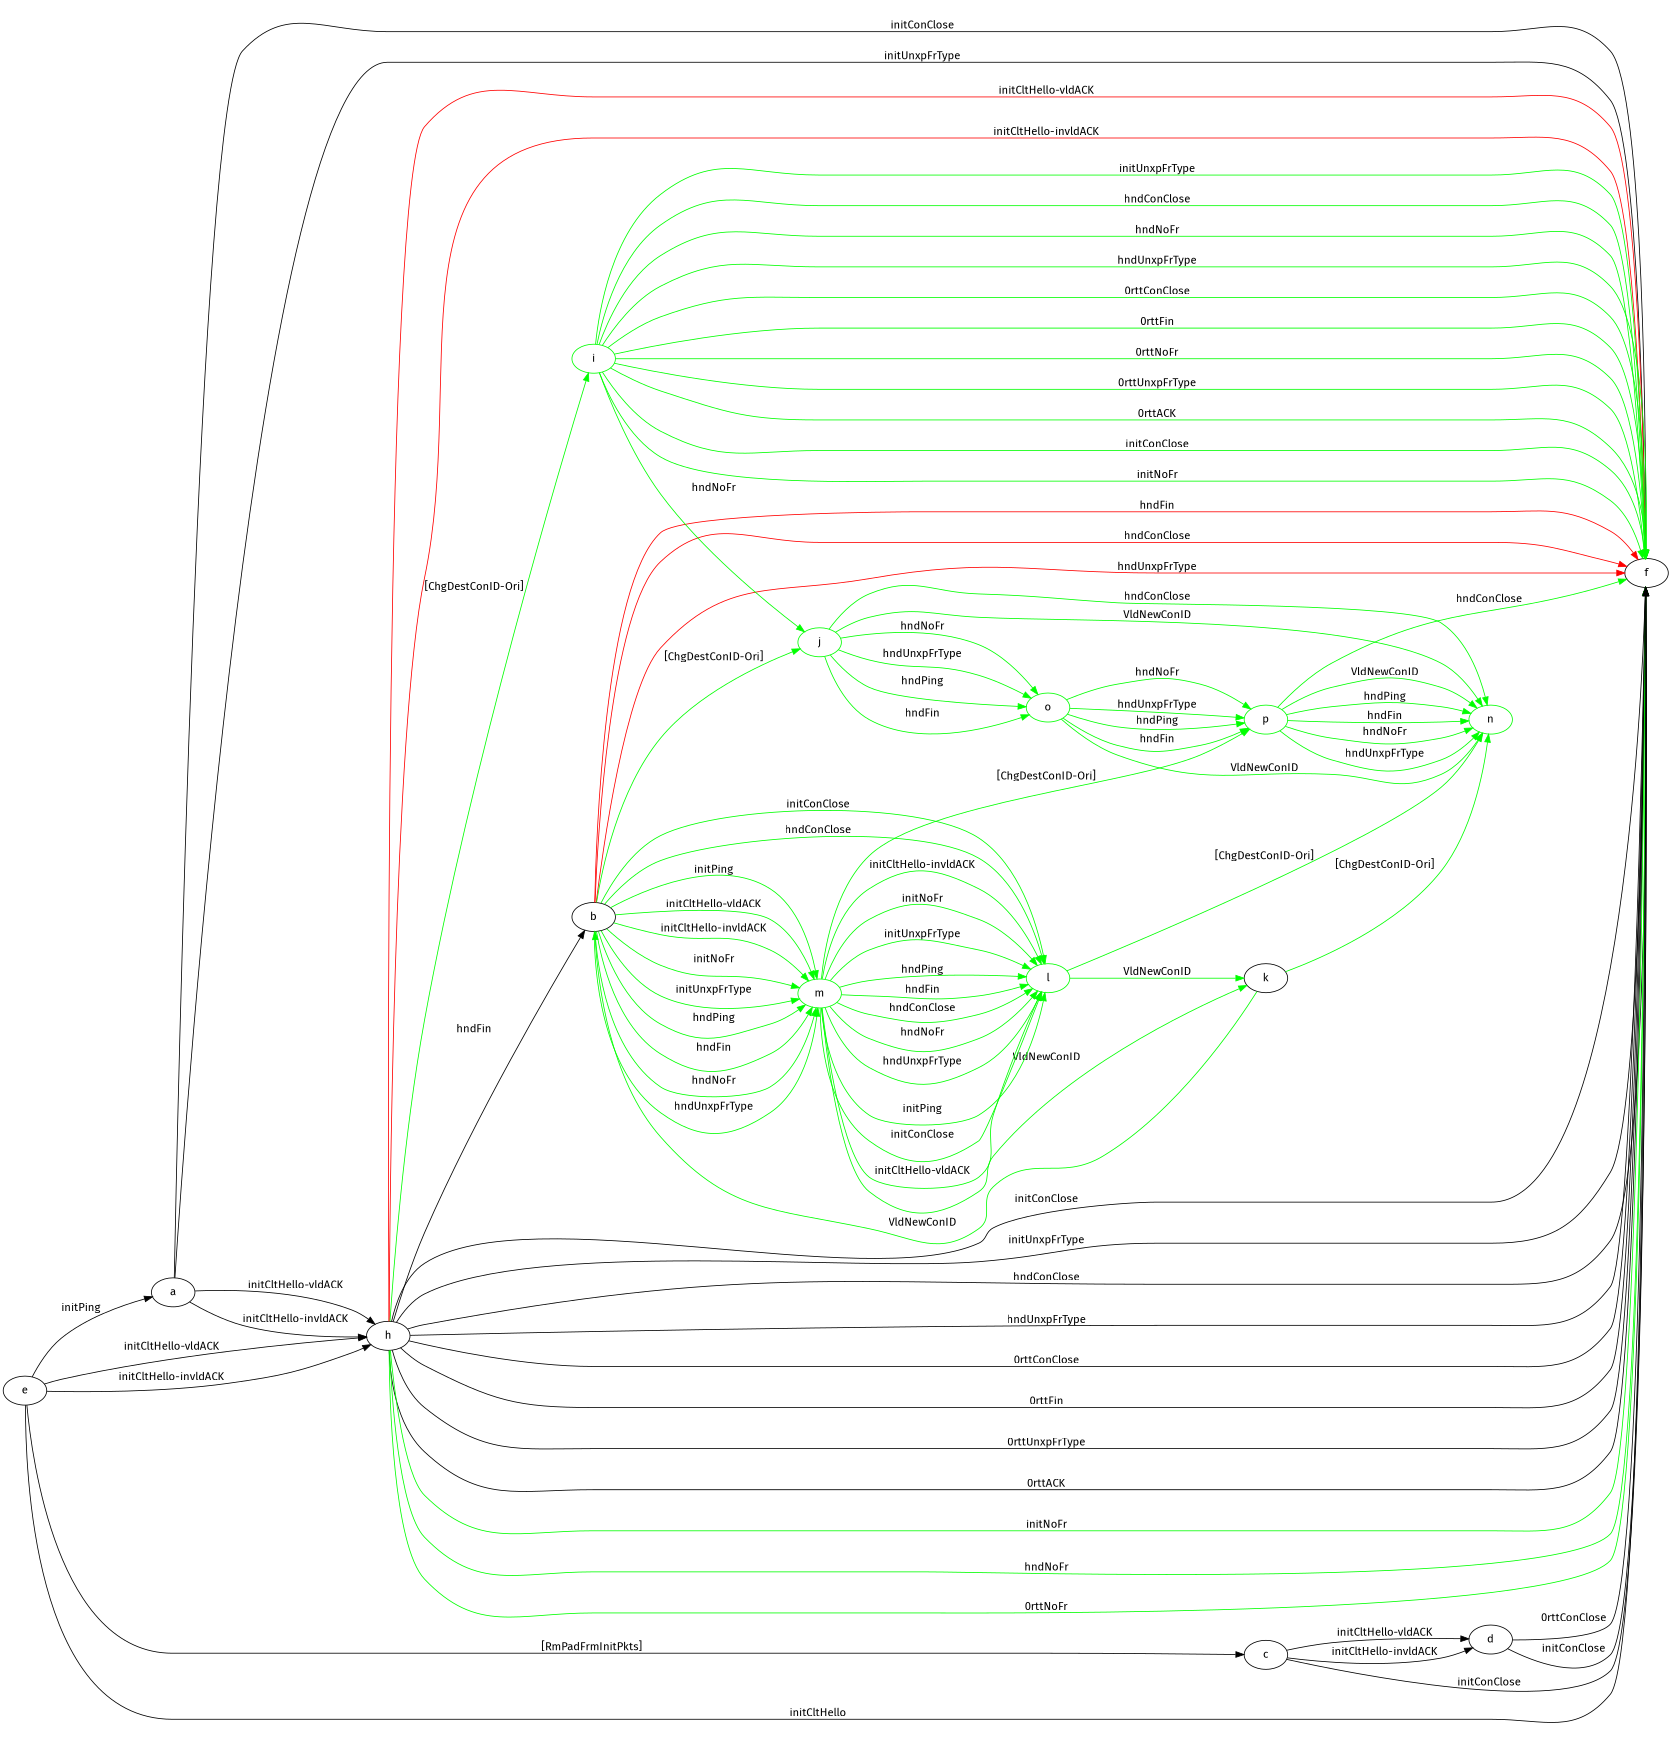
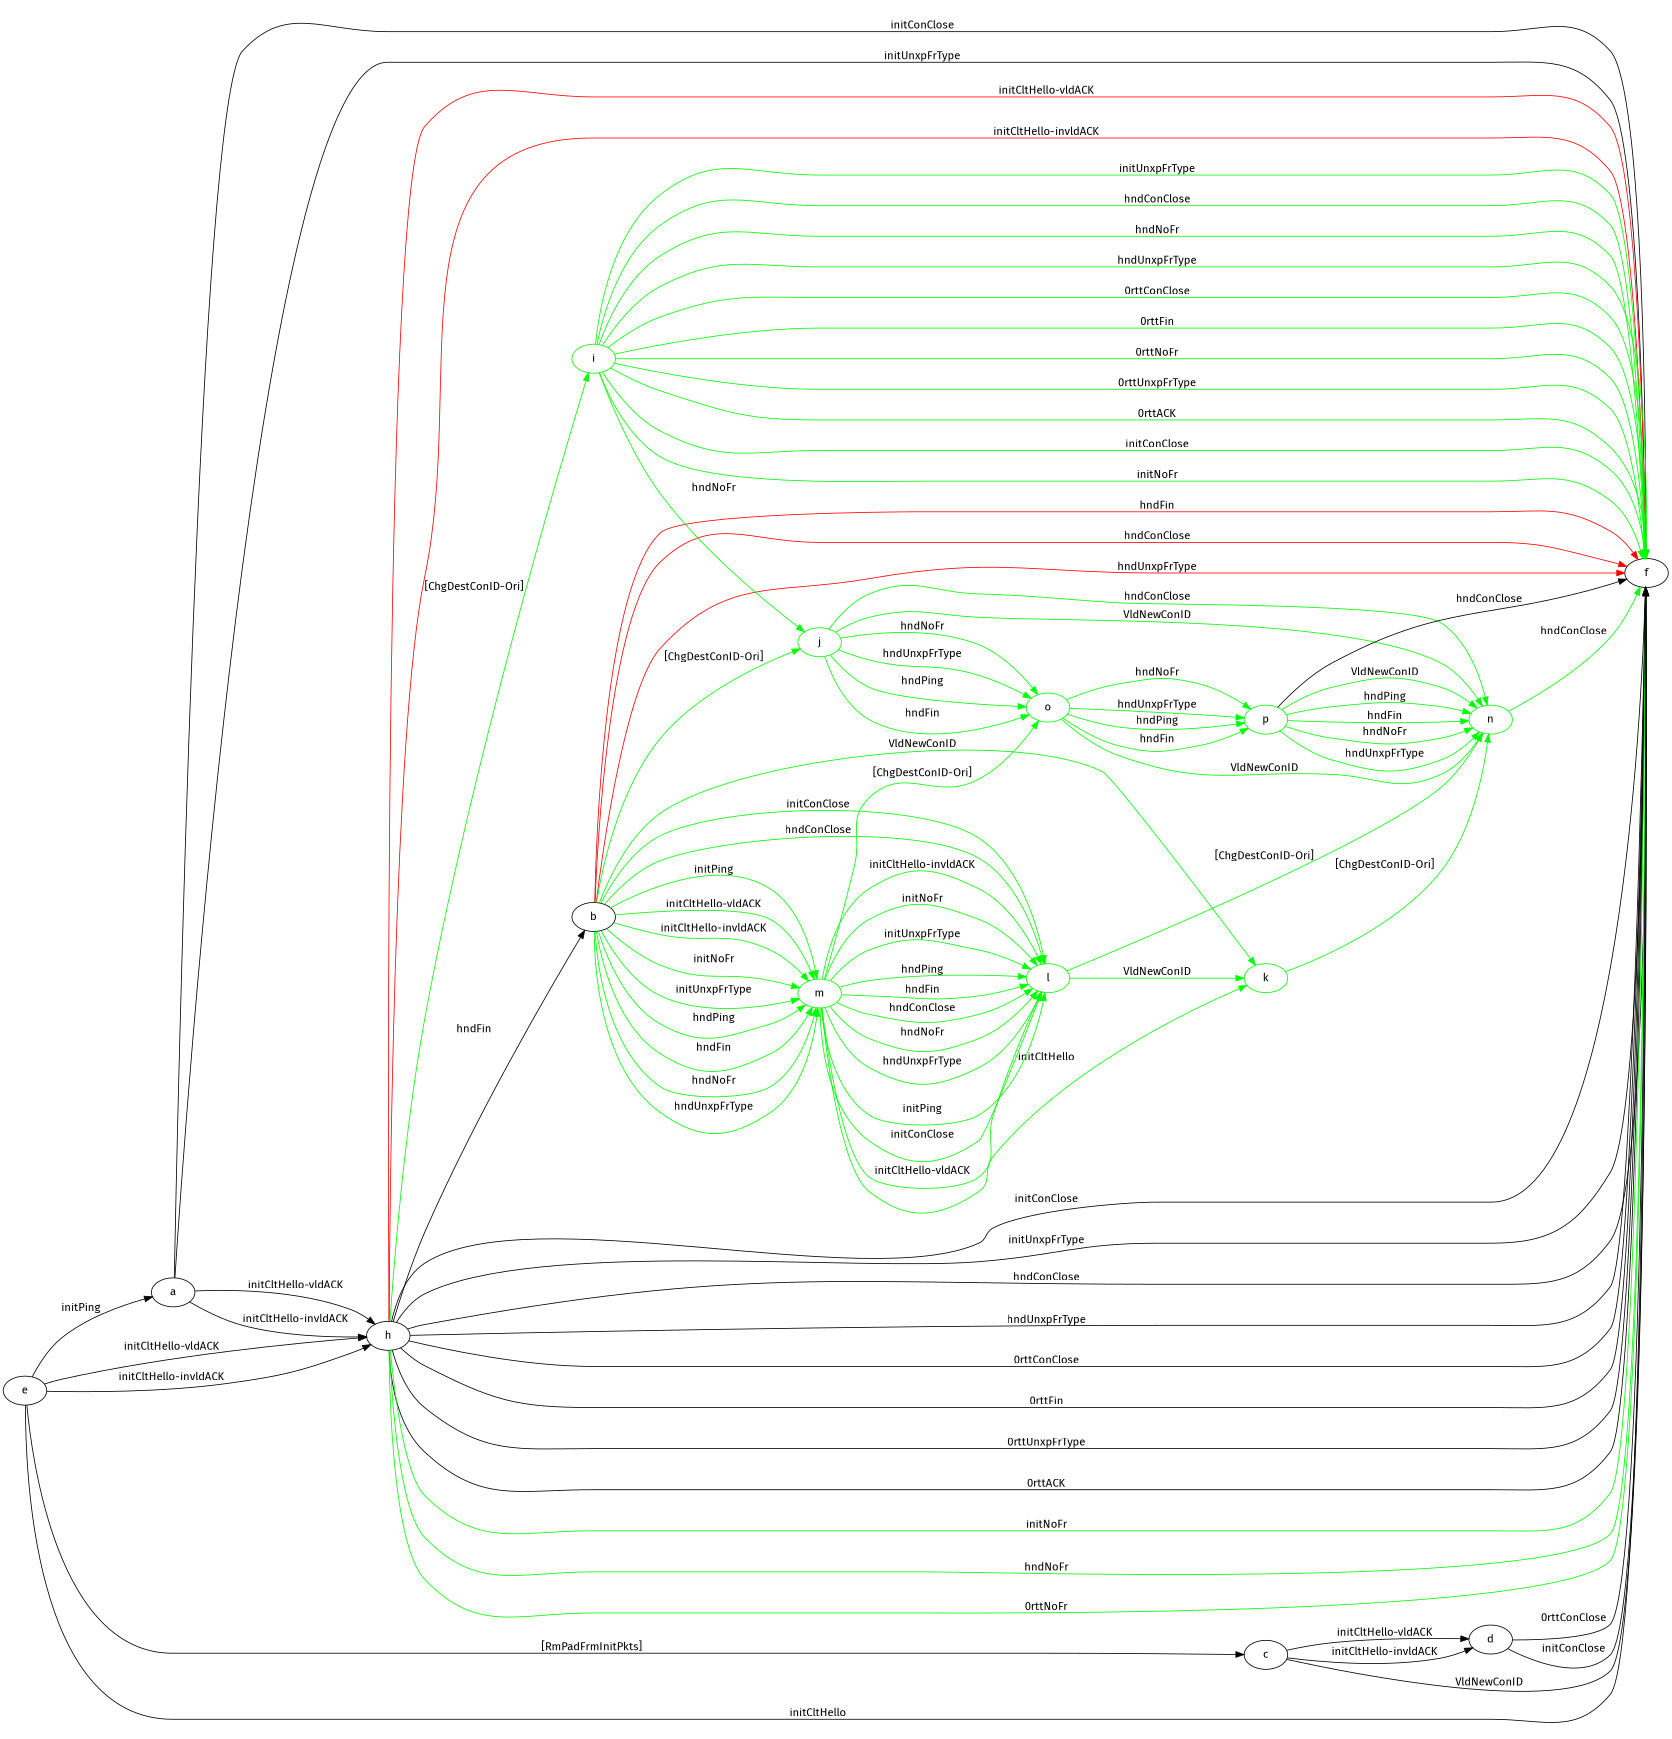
edge "p" -> "f": color green -> black
edge "n" -> "f": added, label "hndConClose"
edge "m" -> "p": now "m" -> "o"
node "k": color black -> green
edge "m" -> "k": label "VldNewConID " -> "initCltHello "
edge "k" -> "b": reversed
edge "c" -> "f": label "initConClose " -> "VldNewConID "
